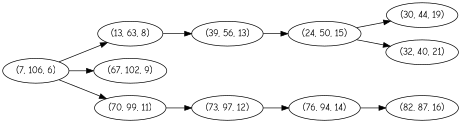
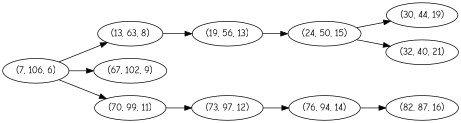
node "(39, 56, 13)": label "(39, 56, 13)" -> "(19, 56, 13)"
